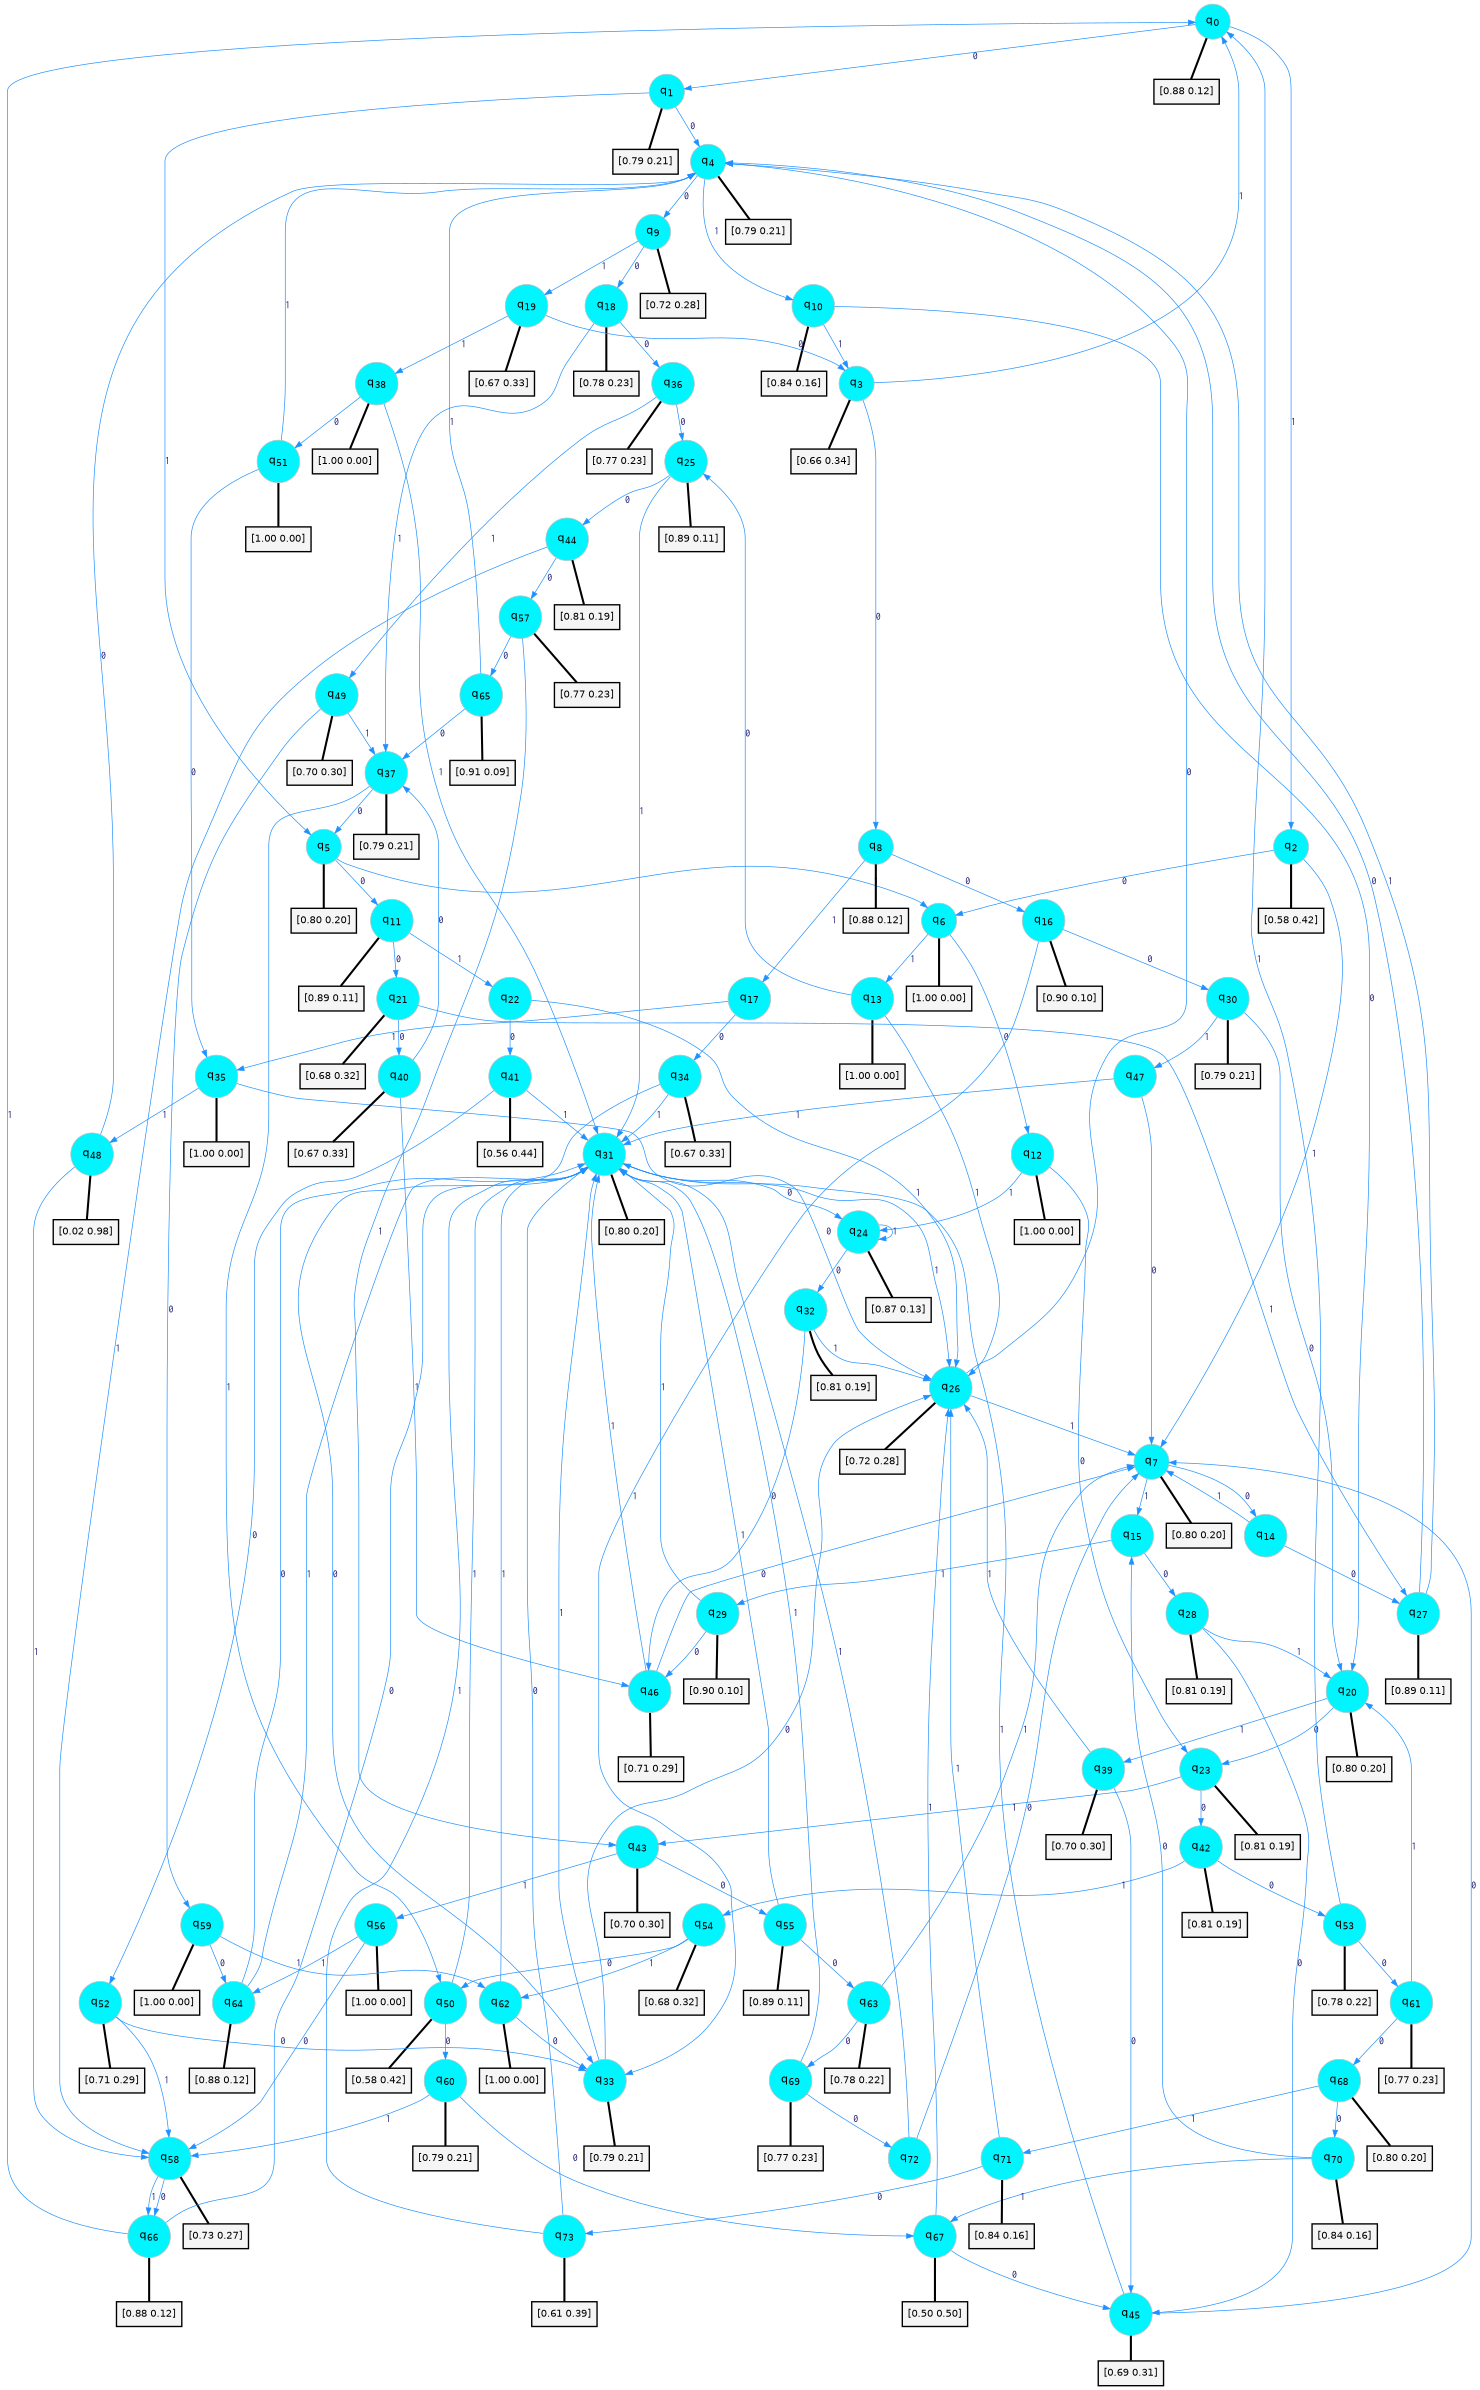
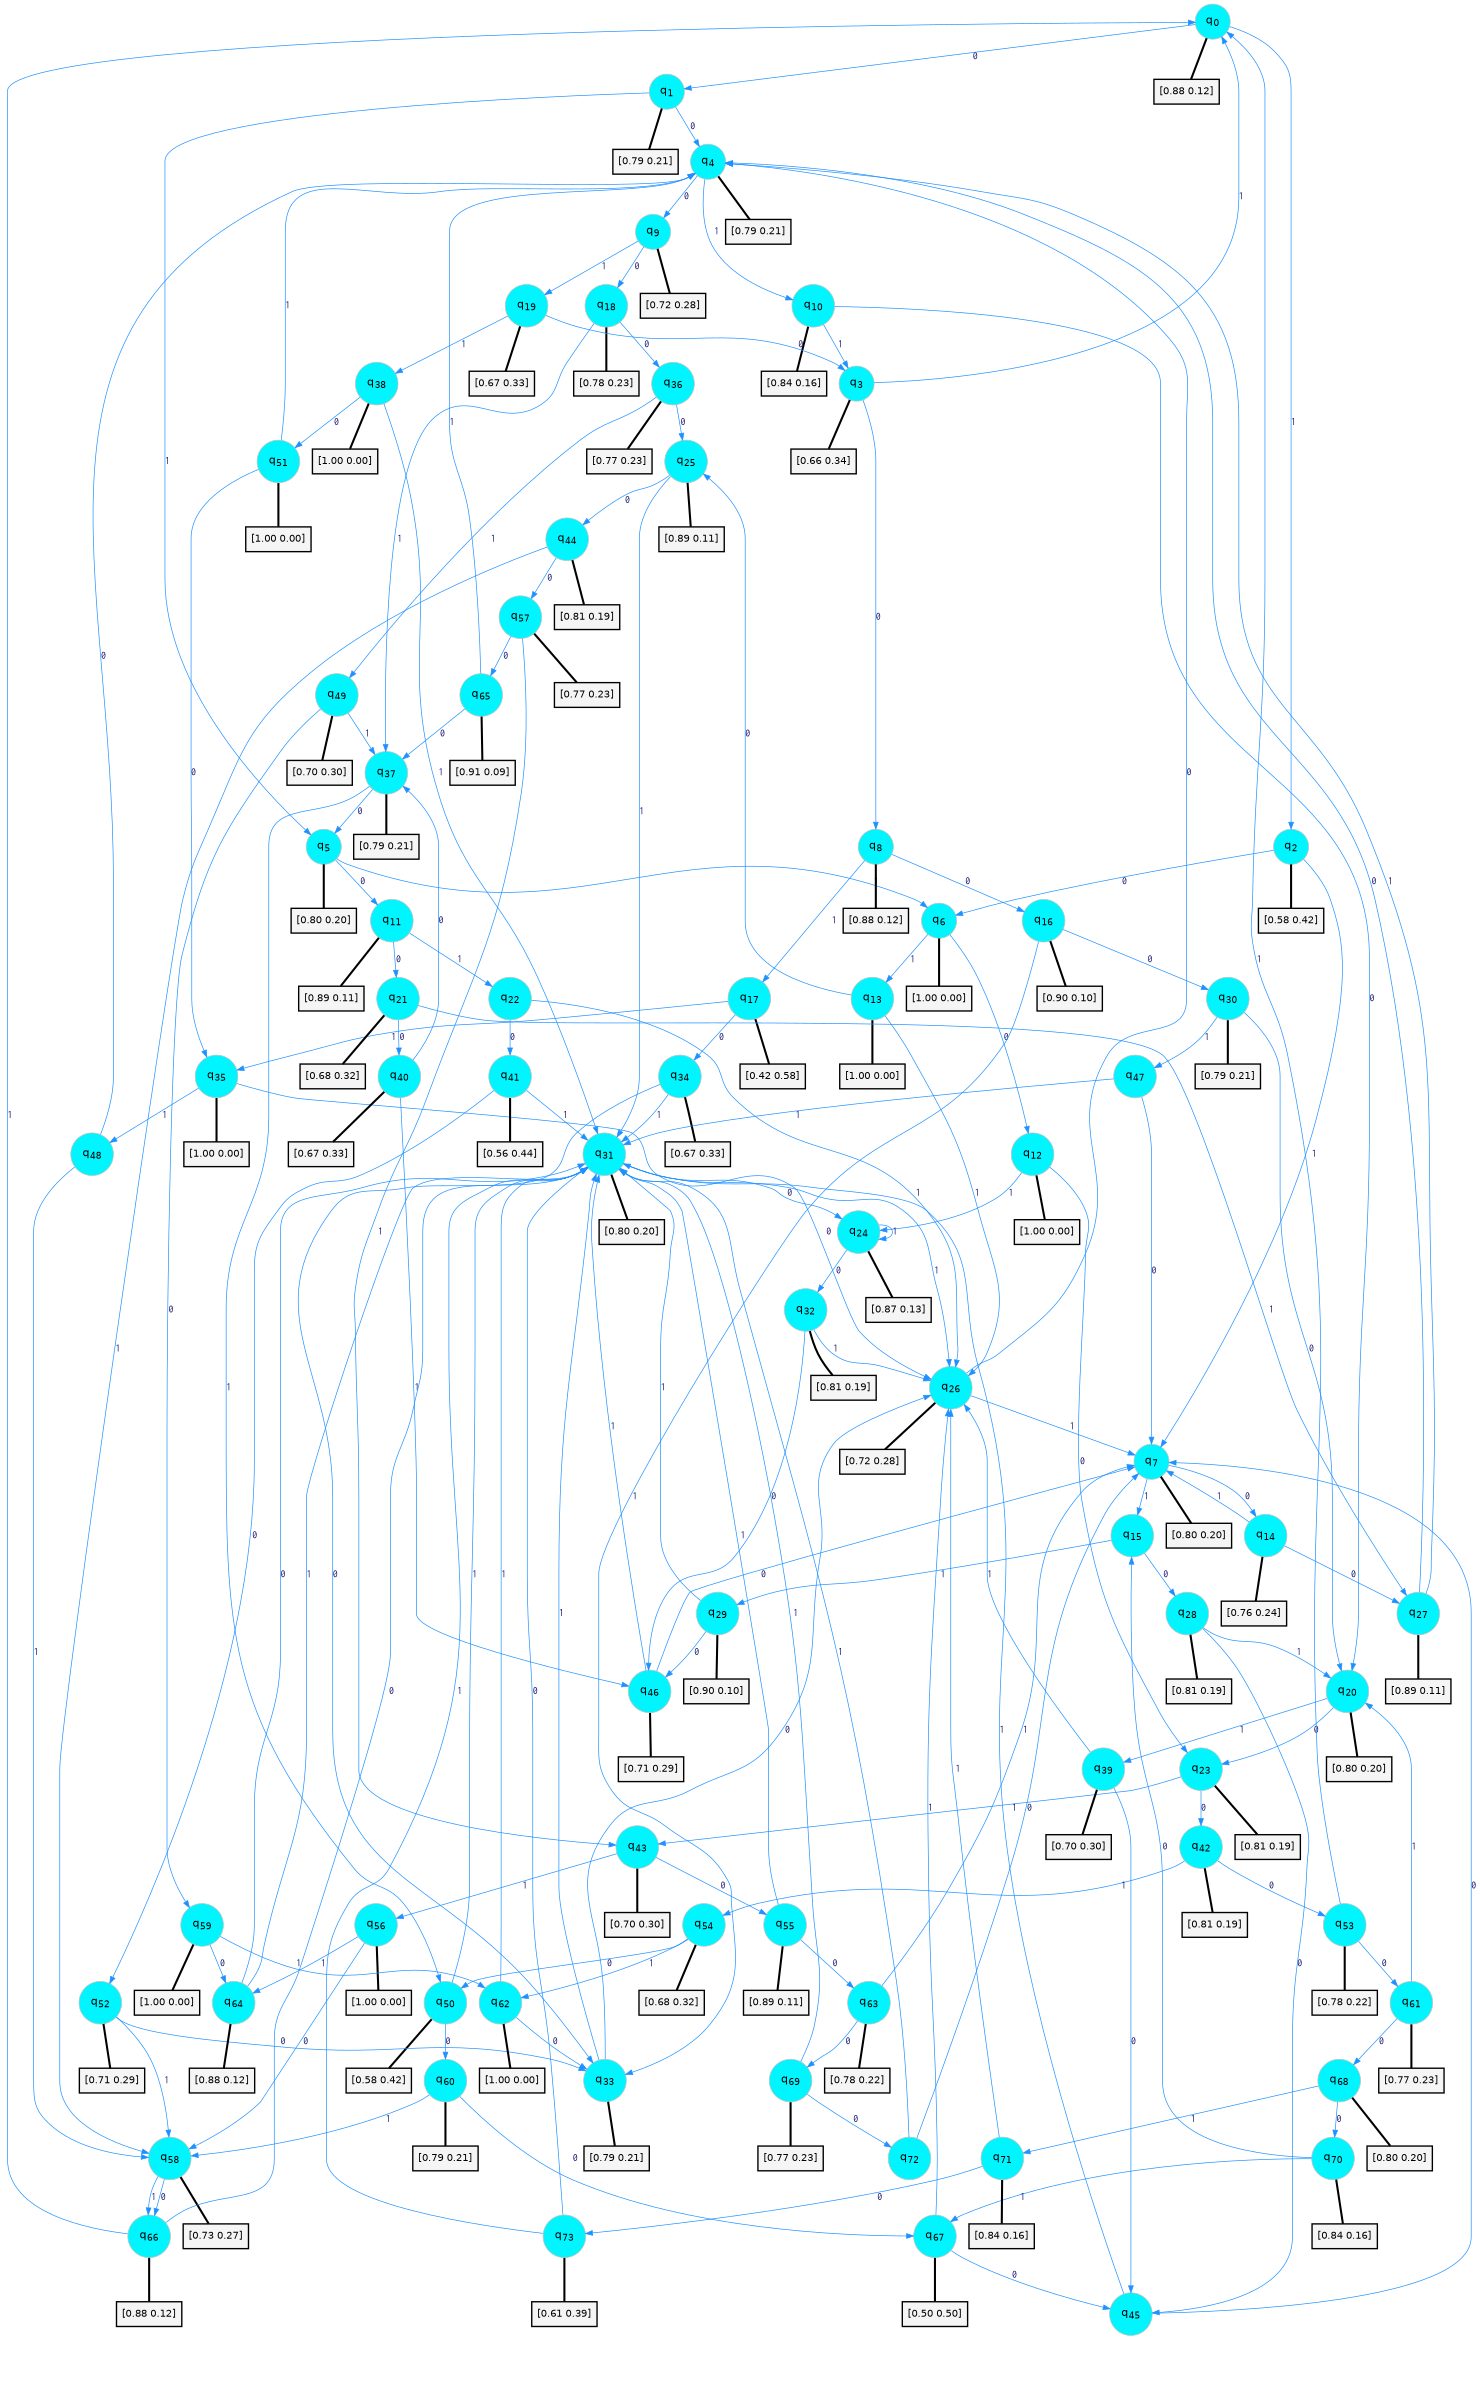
node "[0.42 0.58]": added
node "[0.02 0.98]": removed
node "[0.76 0.24]": added
node "[0.69 0.31]": removed
